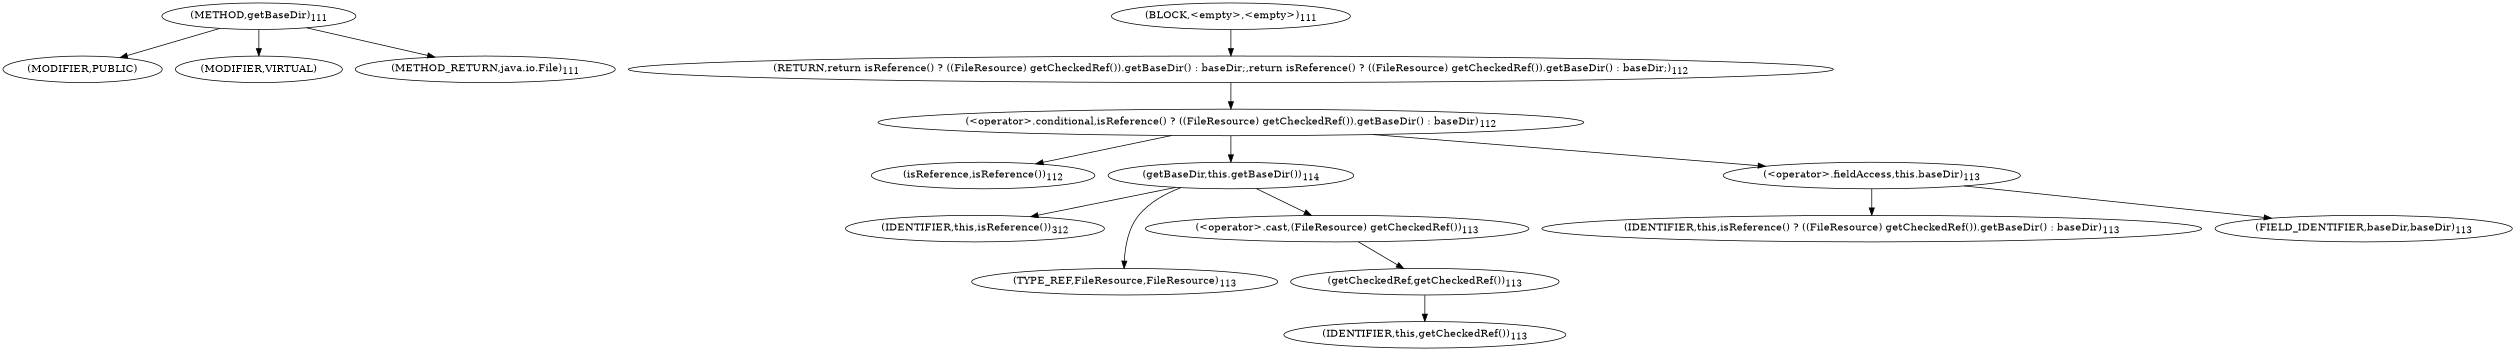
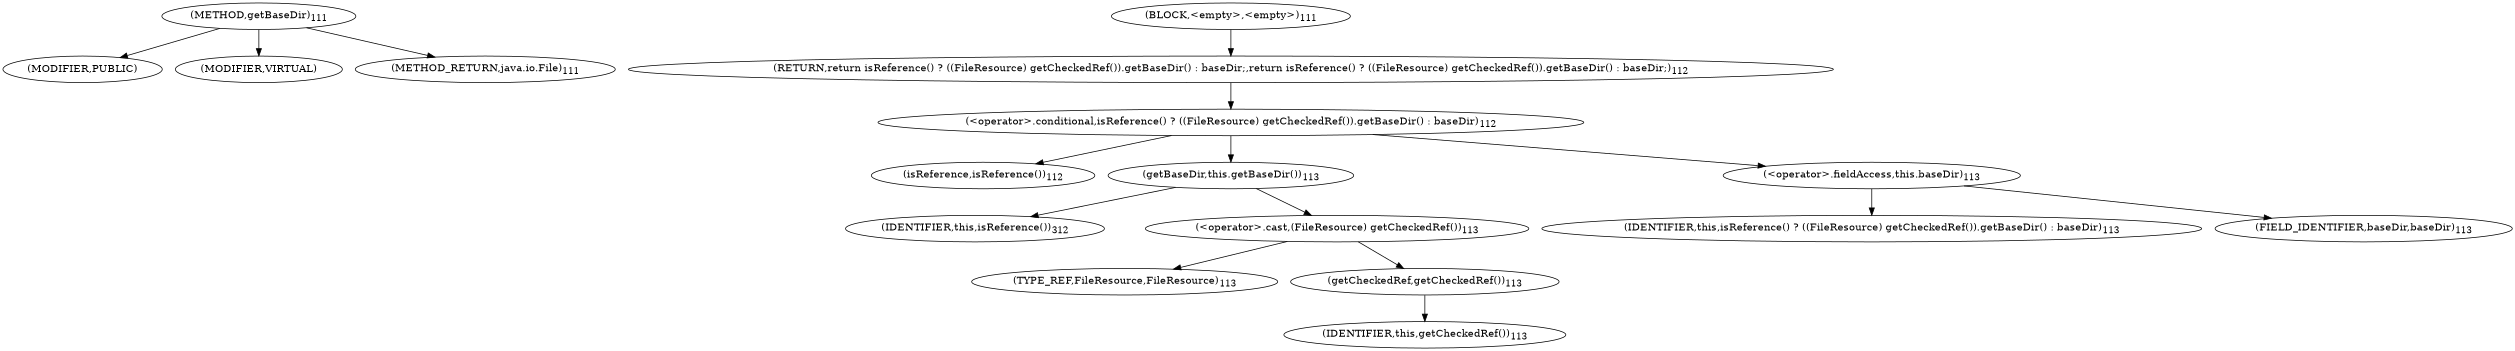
node "(getBaseDir,this.getBaseDir())": text "114" -> "113"
edge "(getBaseDir,this.getBaseDir())" -> "(TYPE_REF,FileResource,FileResource)": now "(<operator>.cast,(FileResource) getCheckedRef())" -> "(TYPE_REF,FileResource,FileResource)"
